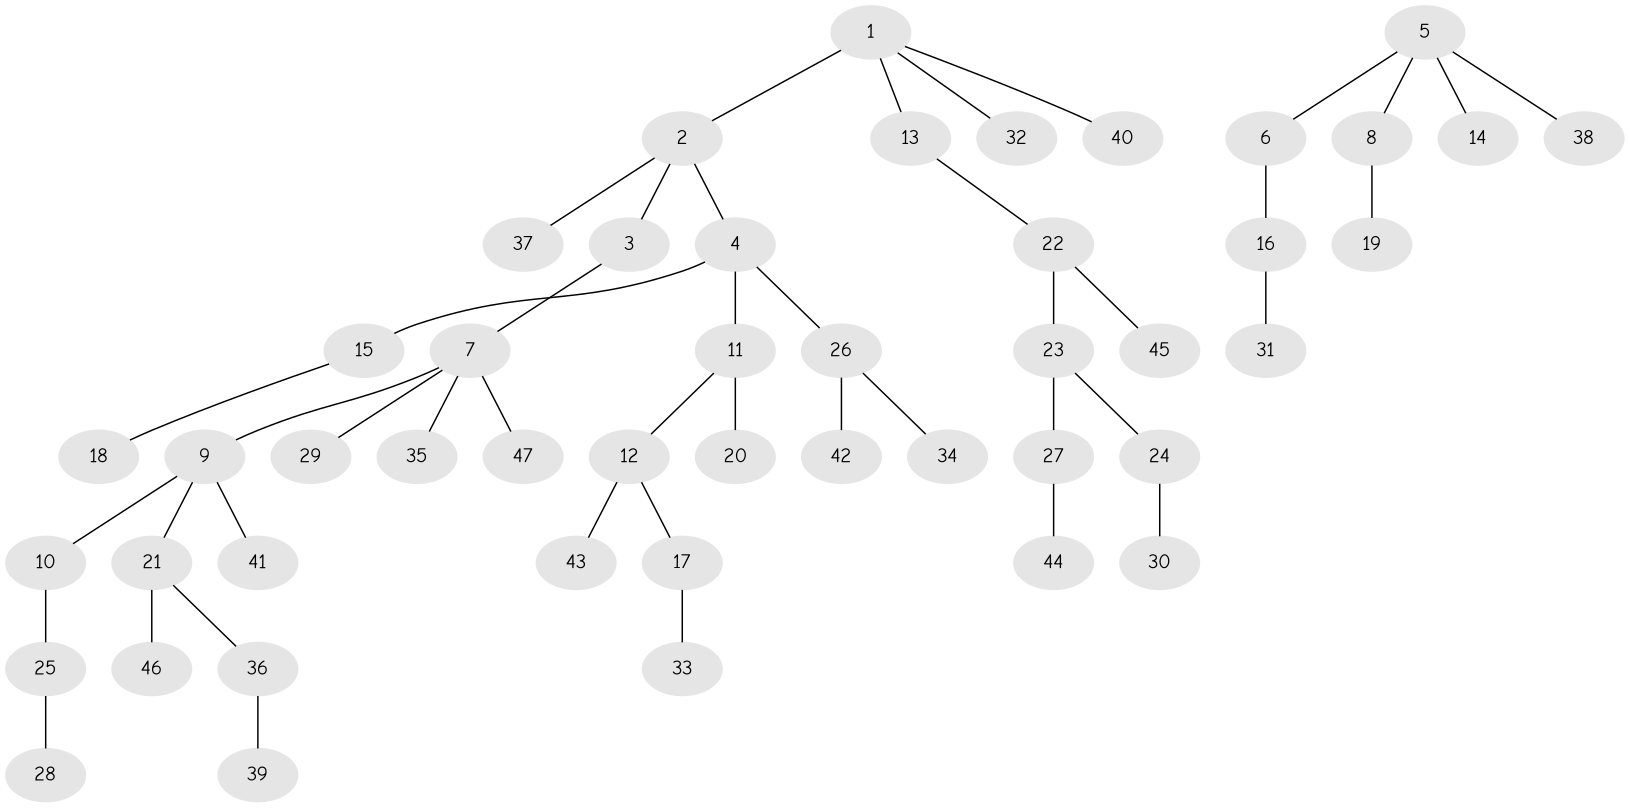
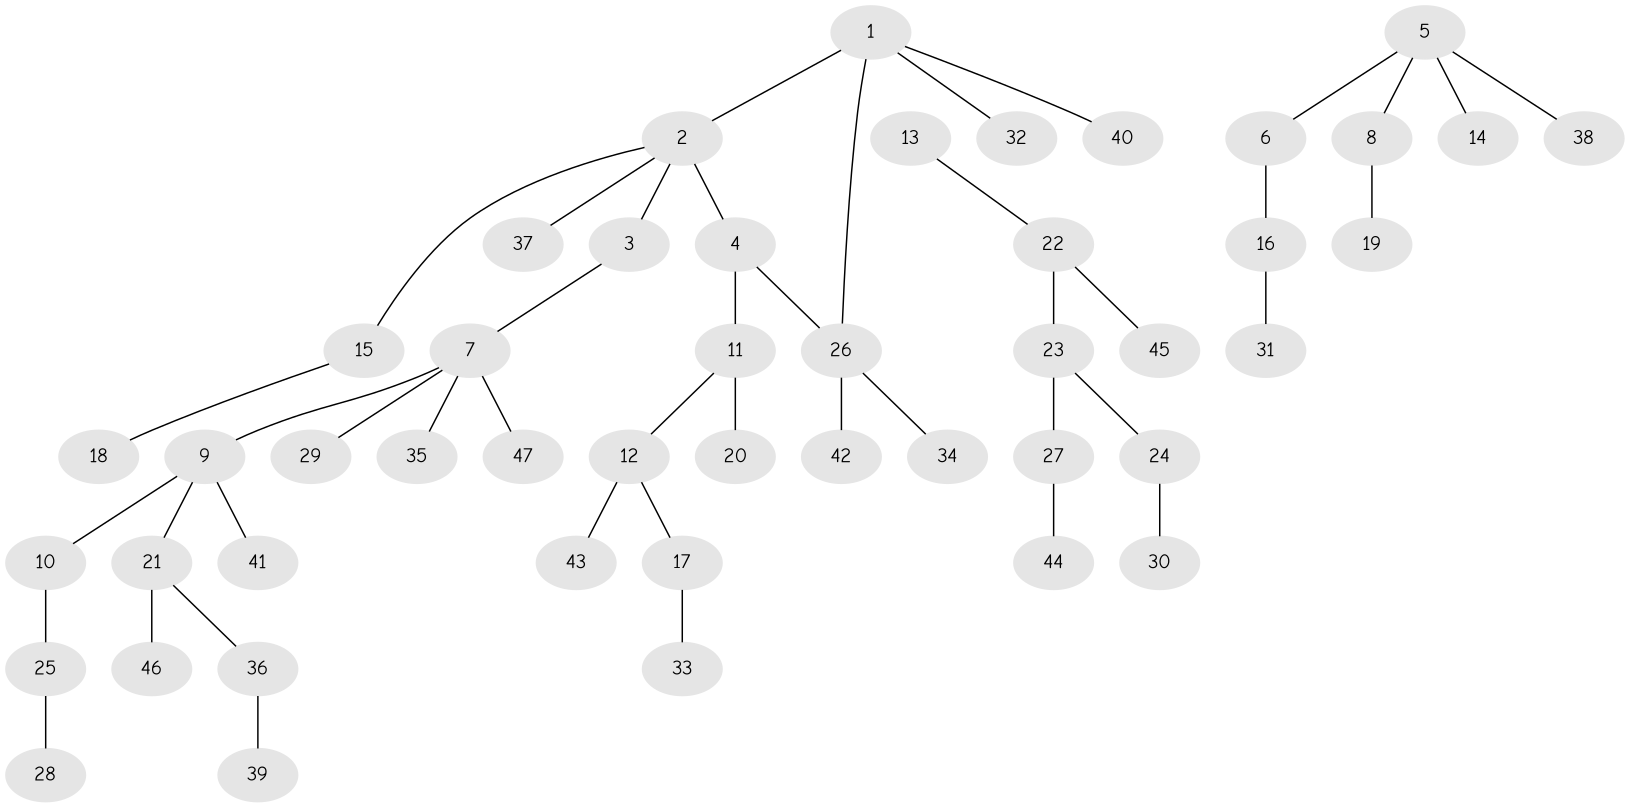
edge "1" -- "13": now "1" -- "26"
edge "4" -- "15": now "2" -- "15"
